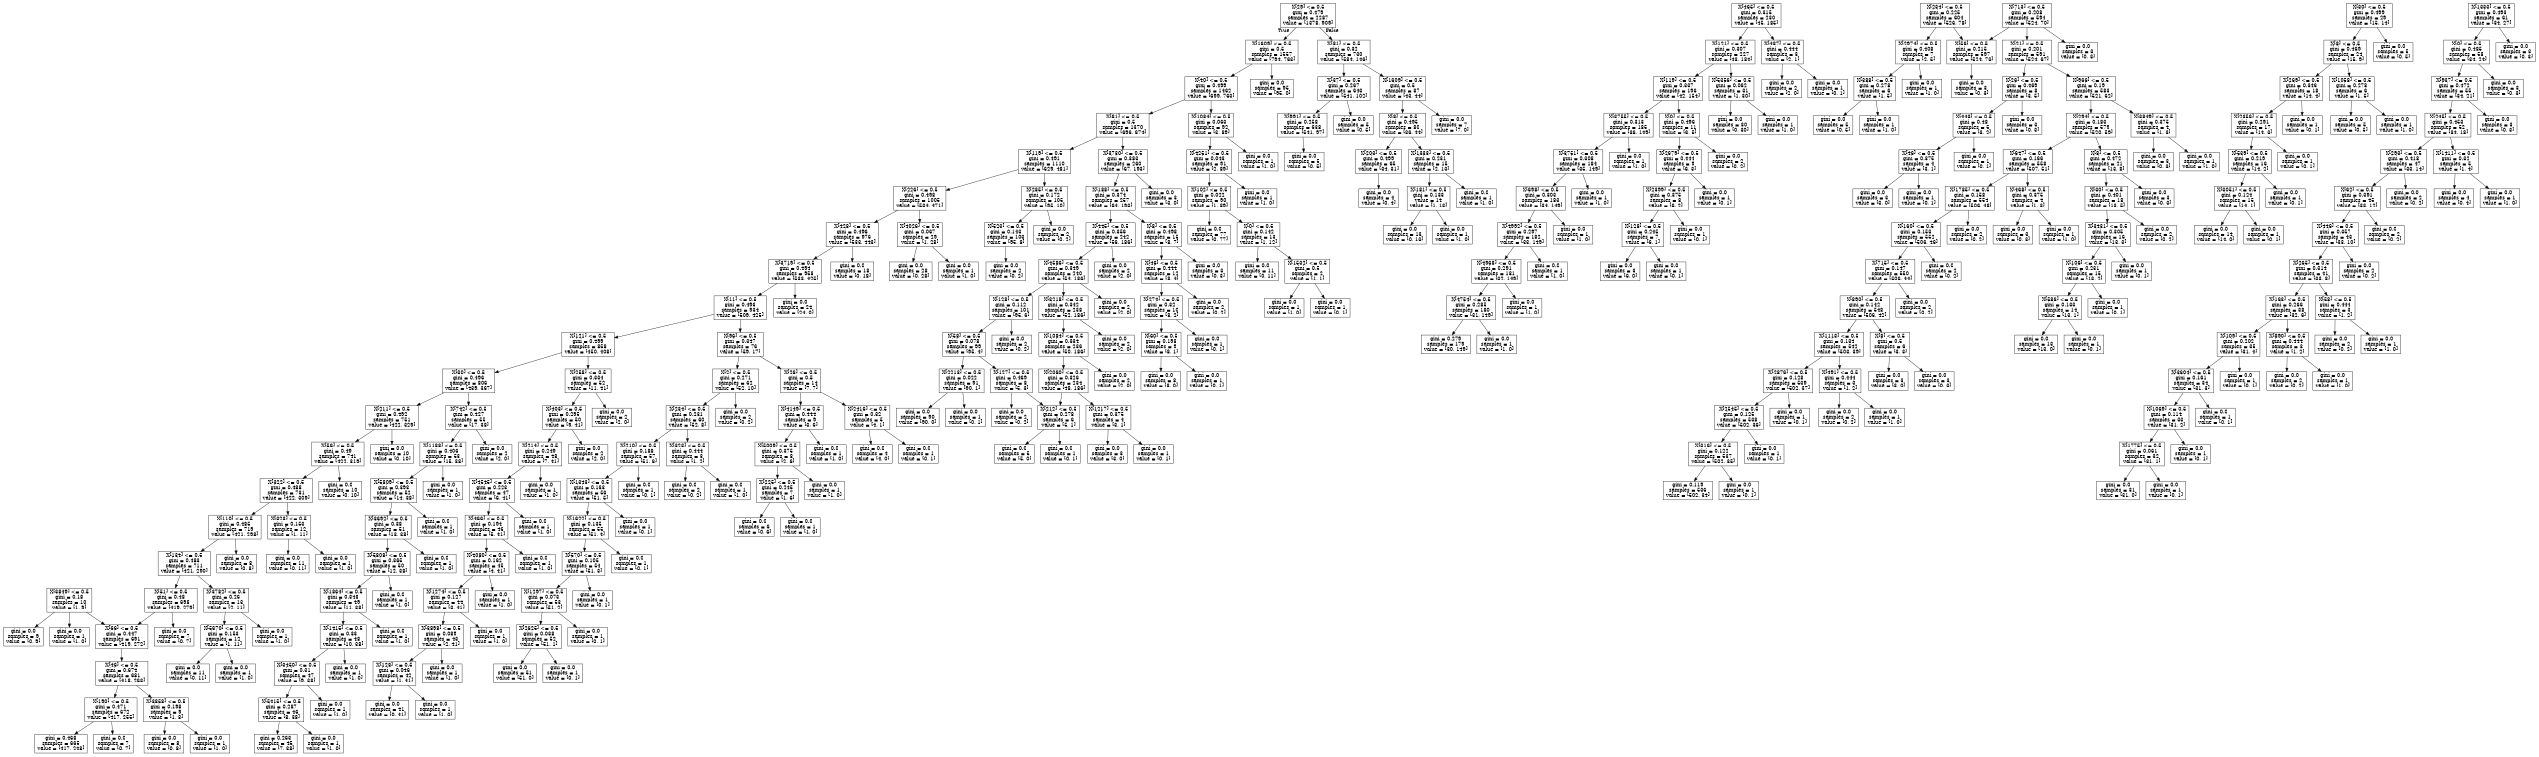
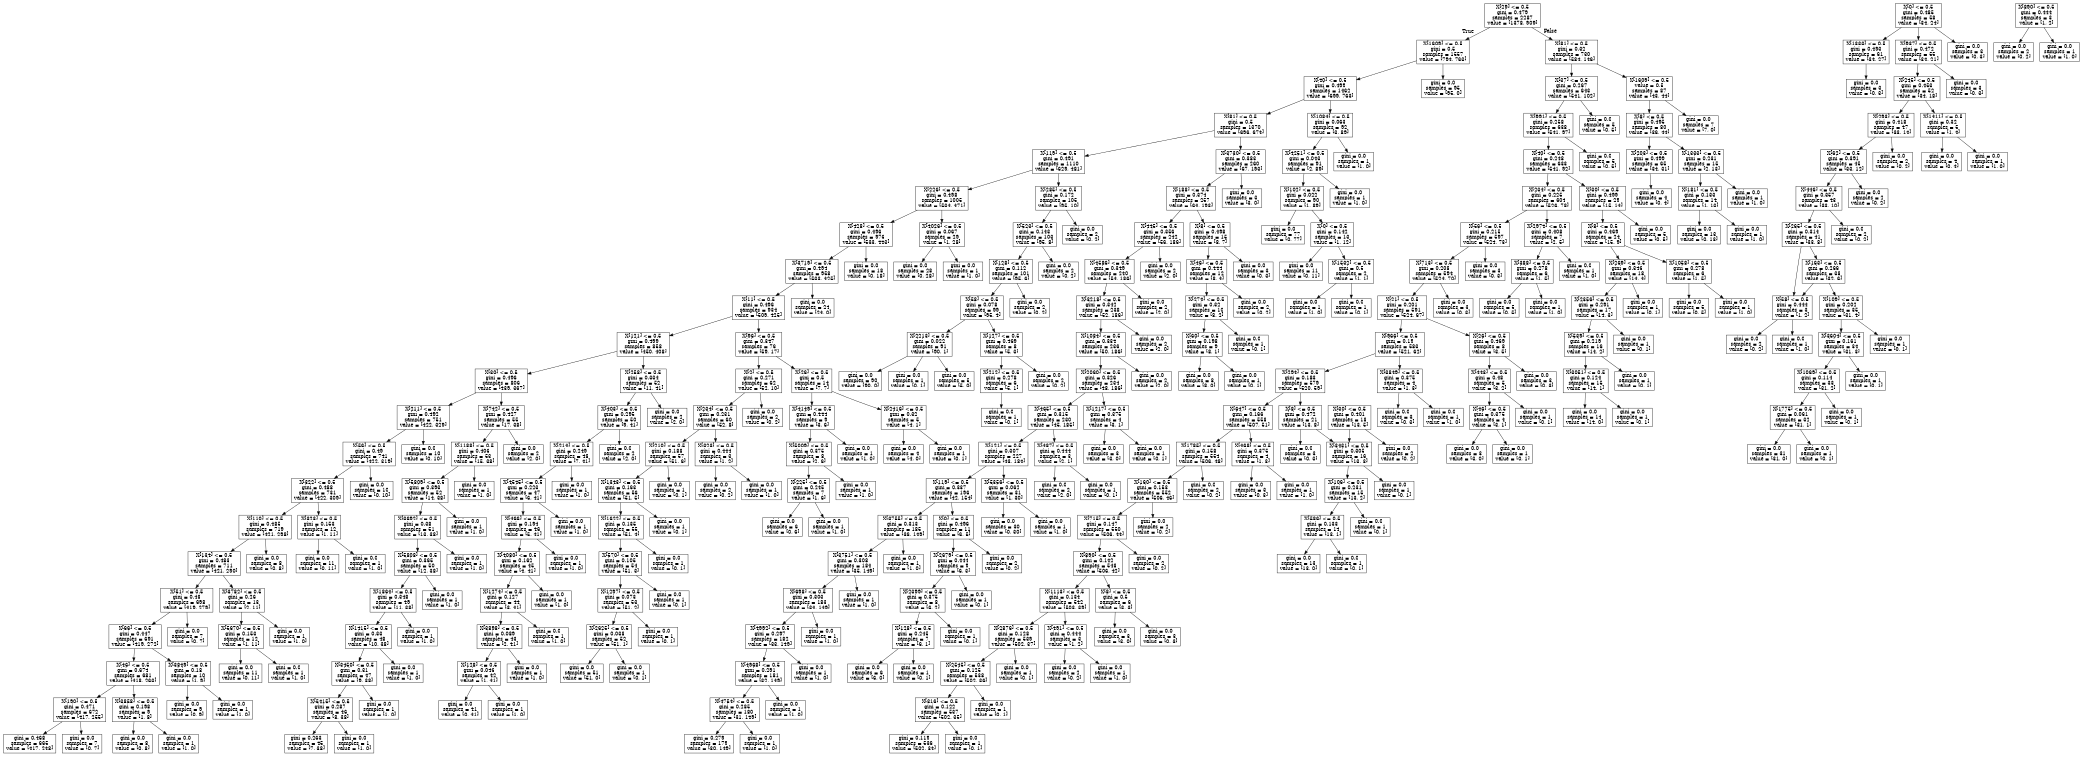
edge "X[1333] <= 0.5 gini = 0.493 samples = 61 value = [34, 27]" -> "X[0] <= 0.5 gini = 0.485 samples = 58 value = [34, 24]": reversed
edge "X[713] <= 0.5 gini = 0.208 samples = 594 value = [524, 70]" -> "X[56] <= 0.5 gini = 0.215 samples = 597 value = [524, 73]": reversed
node "X[1609] <= 0.5 gini = 0.5 samples = 87 value = [43, 44]": label "X[1609] <= 0.5 gini = 0.5 samples = 87 value = [43, 44]" -> "X[1609] <= 0.5 value = 0.5 samples = 87 value = [43, 44]"
node "X[40] <= 0.5 gini = 0.248 samples = 633 value = [541, 92]": added
edge "X[8] <= 0.5 gini = 0.472 samples = 21 value = [13, 8]" -> "X[30] <= 0.5 gini = 0.401 samples = 18 value = [13, 5]": now "X[8] <= 0.5 gini = 0.472 samples = 21 value = [13, 8]" -> "X[3431] <= 0.5 gini = 0.305 samples = 16 value = [13, 3]"
node "X[181] <= 0.5 gini = 0.133 value = 14 value = [1, 13]": label "X[181] <= 0.5 gini = 0.133 value = 14 value = [1, 13]" -> "X[181] <= 0.5 gini = 0.133 samples = 14 value = [1, 13]"
edge "X[4586] <= 0.5 gini = 0.349 samples = 240 value = [54, 186]" -> "X[128] <= 0.5 gini = 0.112 samples = 101 value = [95, 6]": now "X[523] <= 0.5 gini = 0.143 samples = 103 value = [95, 8]" -> "X[128] <= 0.5 gini = 0.112 samples = 101 value = [95, 6]"
edge "X[163] <= 0.5 gini = 0.266 samples = 38 value = [32, 6]" -> "X[890] <= 0.5 gini = 0.444 samples = 3 value = [1, 2]": now "X[163] <= 0.5 gini = 0.266 samples = 38 value = [32, 6]" -> "X[58] <= 0.5 gini = 0.444 samples = 3 value = [1, 2]"
edge "X[2060] <= 0.5 gini = 0.326 samples = 234 value = [48, 186]" -> "X[212] <= 0.5 gini = 0.278 samples = 6 value = [5, 1]": now "X[2060] <= 0.5 gini = 0.326 samples = 234 value = [48, 186]" -> "X[465] <= 0.5 gini = 0.315 samples = 230 value = [45, 185]"
edge "X[212] <= 0.5 gini = 0.278 samples = 6 value = [5, 1]" -> "gini = 0.0 samples = 5 value = [5, 0]": now "X[2213] <= 0.5 gini = 0.022 samples = 91 value = [90, 1]" -> "gini = 0.0 samples = 5 value = [5, 0]"
edge "X[3849] <= 0.5 gini = 0.18 samples = 10 value = [1, 9]" -> "X[66] <= 0.5 gini = 0.447 samples = 691 value = [419, 272]": reversed
